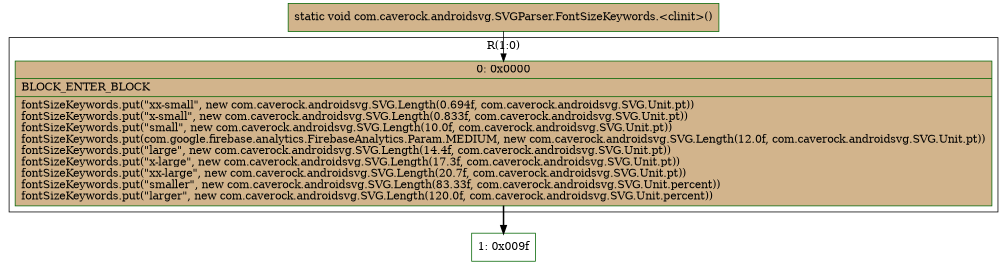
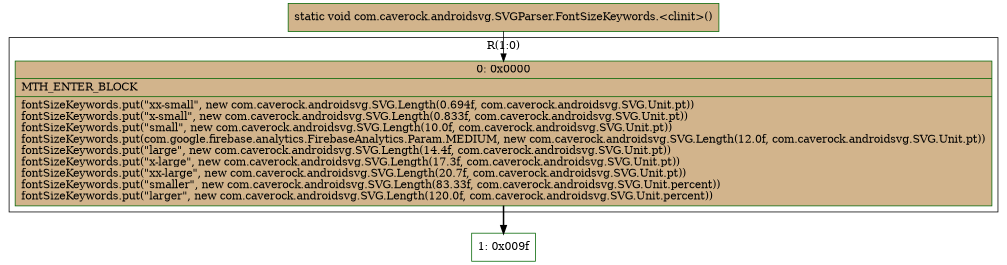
node "0: 0x0000": text "BLOCK_ENTER_BLOCK" -> "MTH_ENTER_BLOCK"
